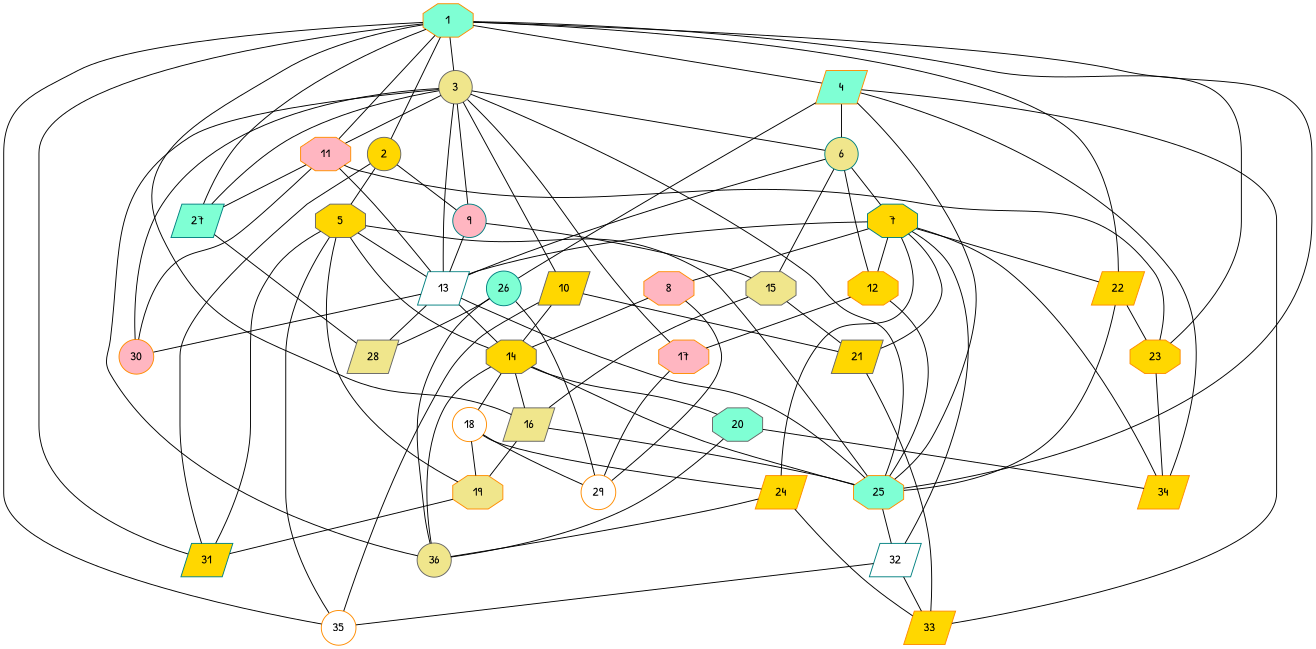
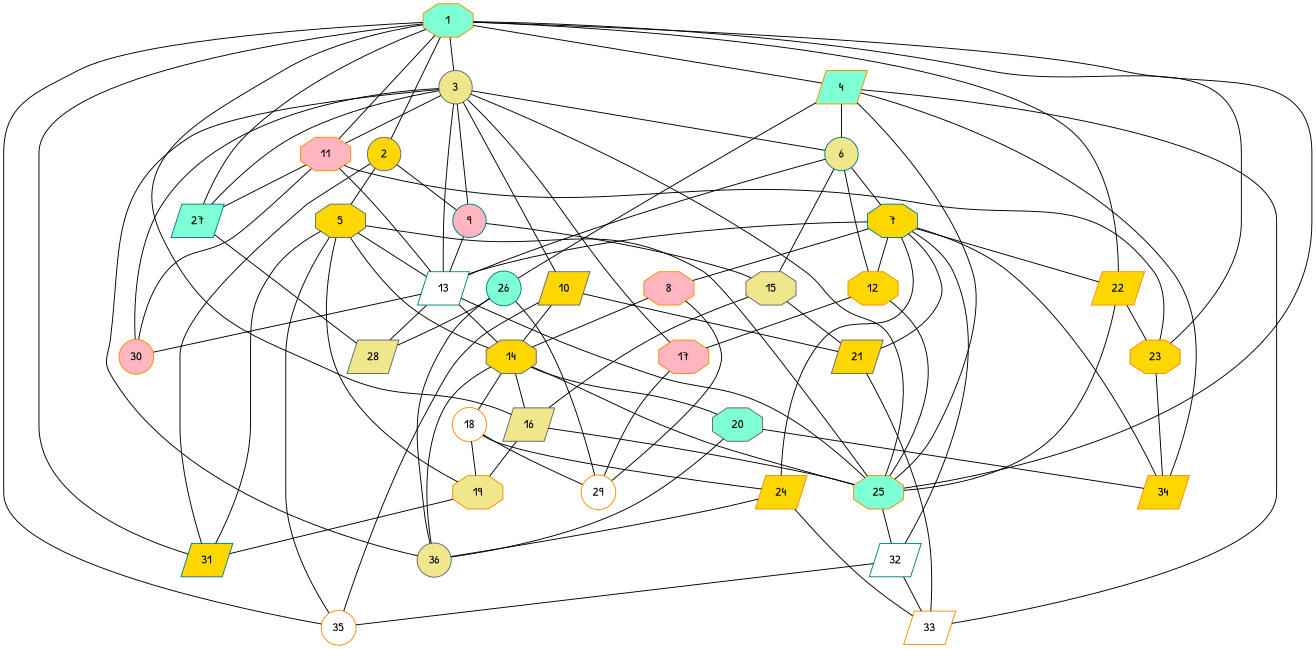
node "33": fillcolor gold -> white
